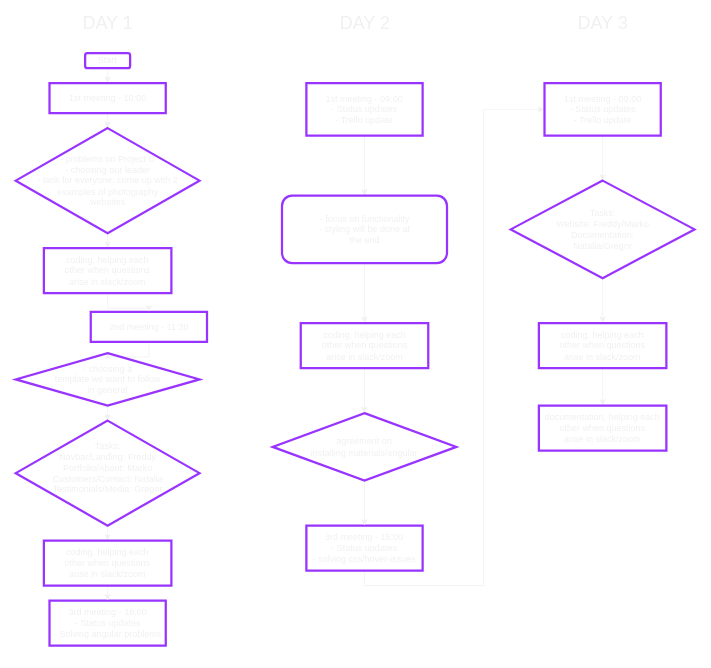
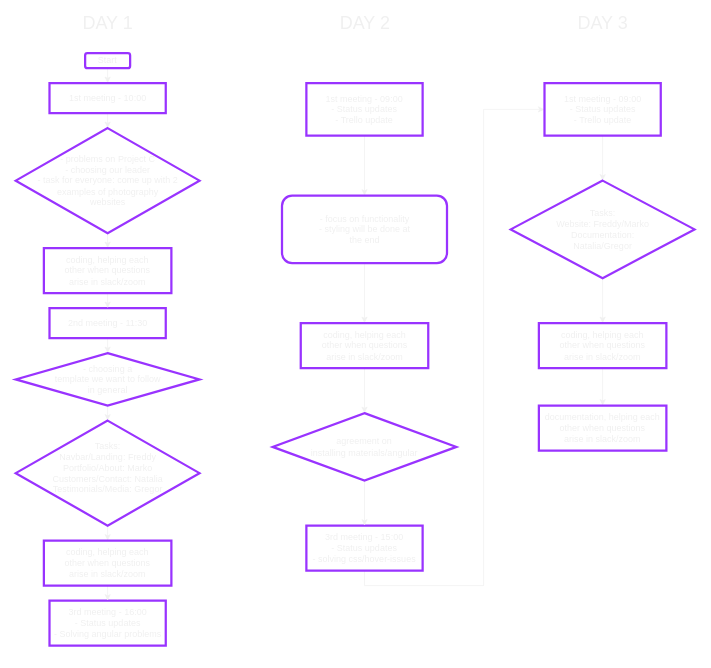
node "2nd meeting - 11:30": moved (149, 327) -> (108, 323)
